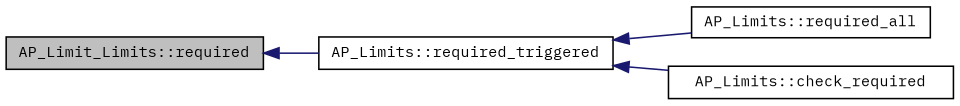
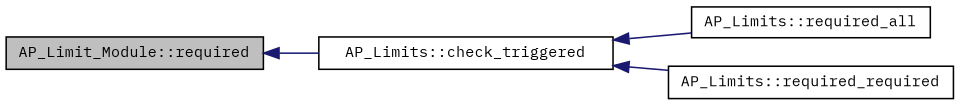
node "AP_Limit_Limits::required": label "AP_Limit_Limits::required" -> "AP_Limit_Module::required"
node "AP_Limits::required_triggered": label "AP_Limits::required_triggered" -> "AP_Limits::check_triggered"
node "AP_Limits::check_required": label "AP_Limits::check_required" -> "AP_Limits::required_required"
